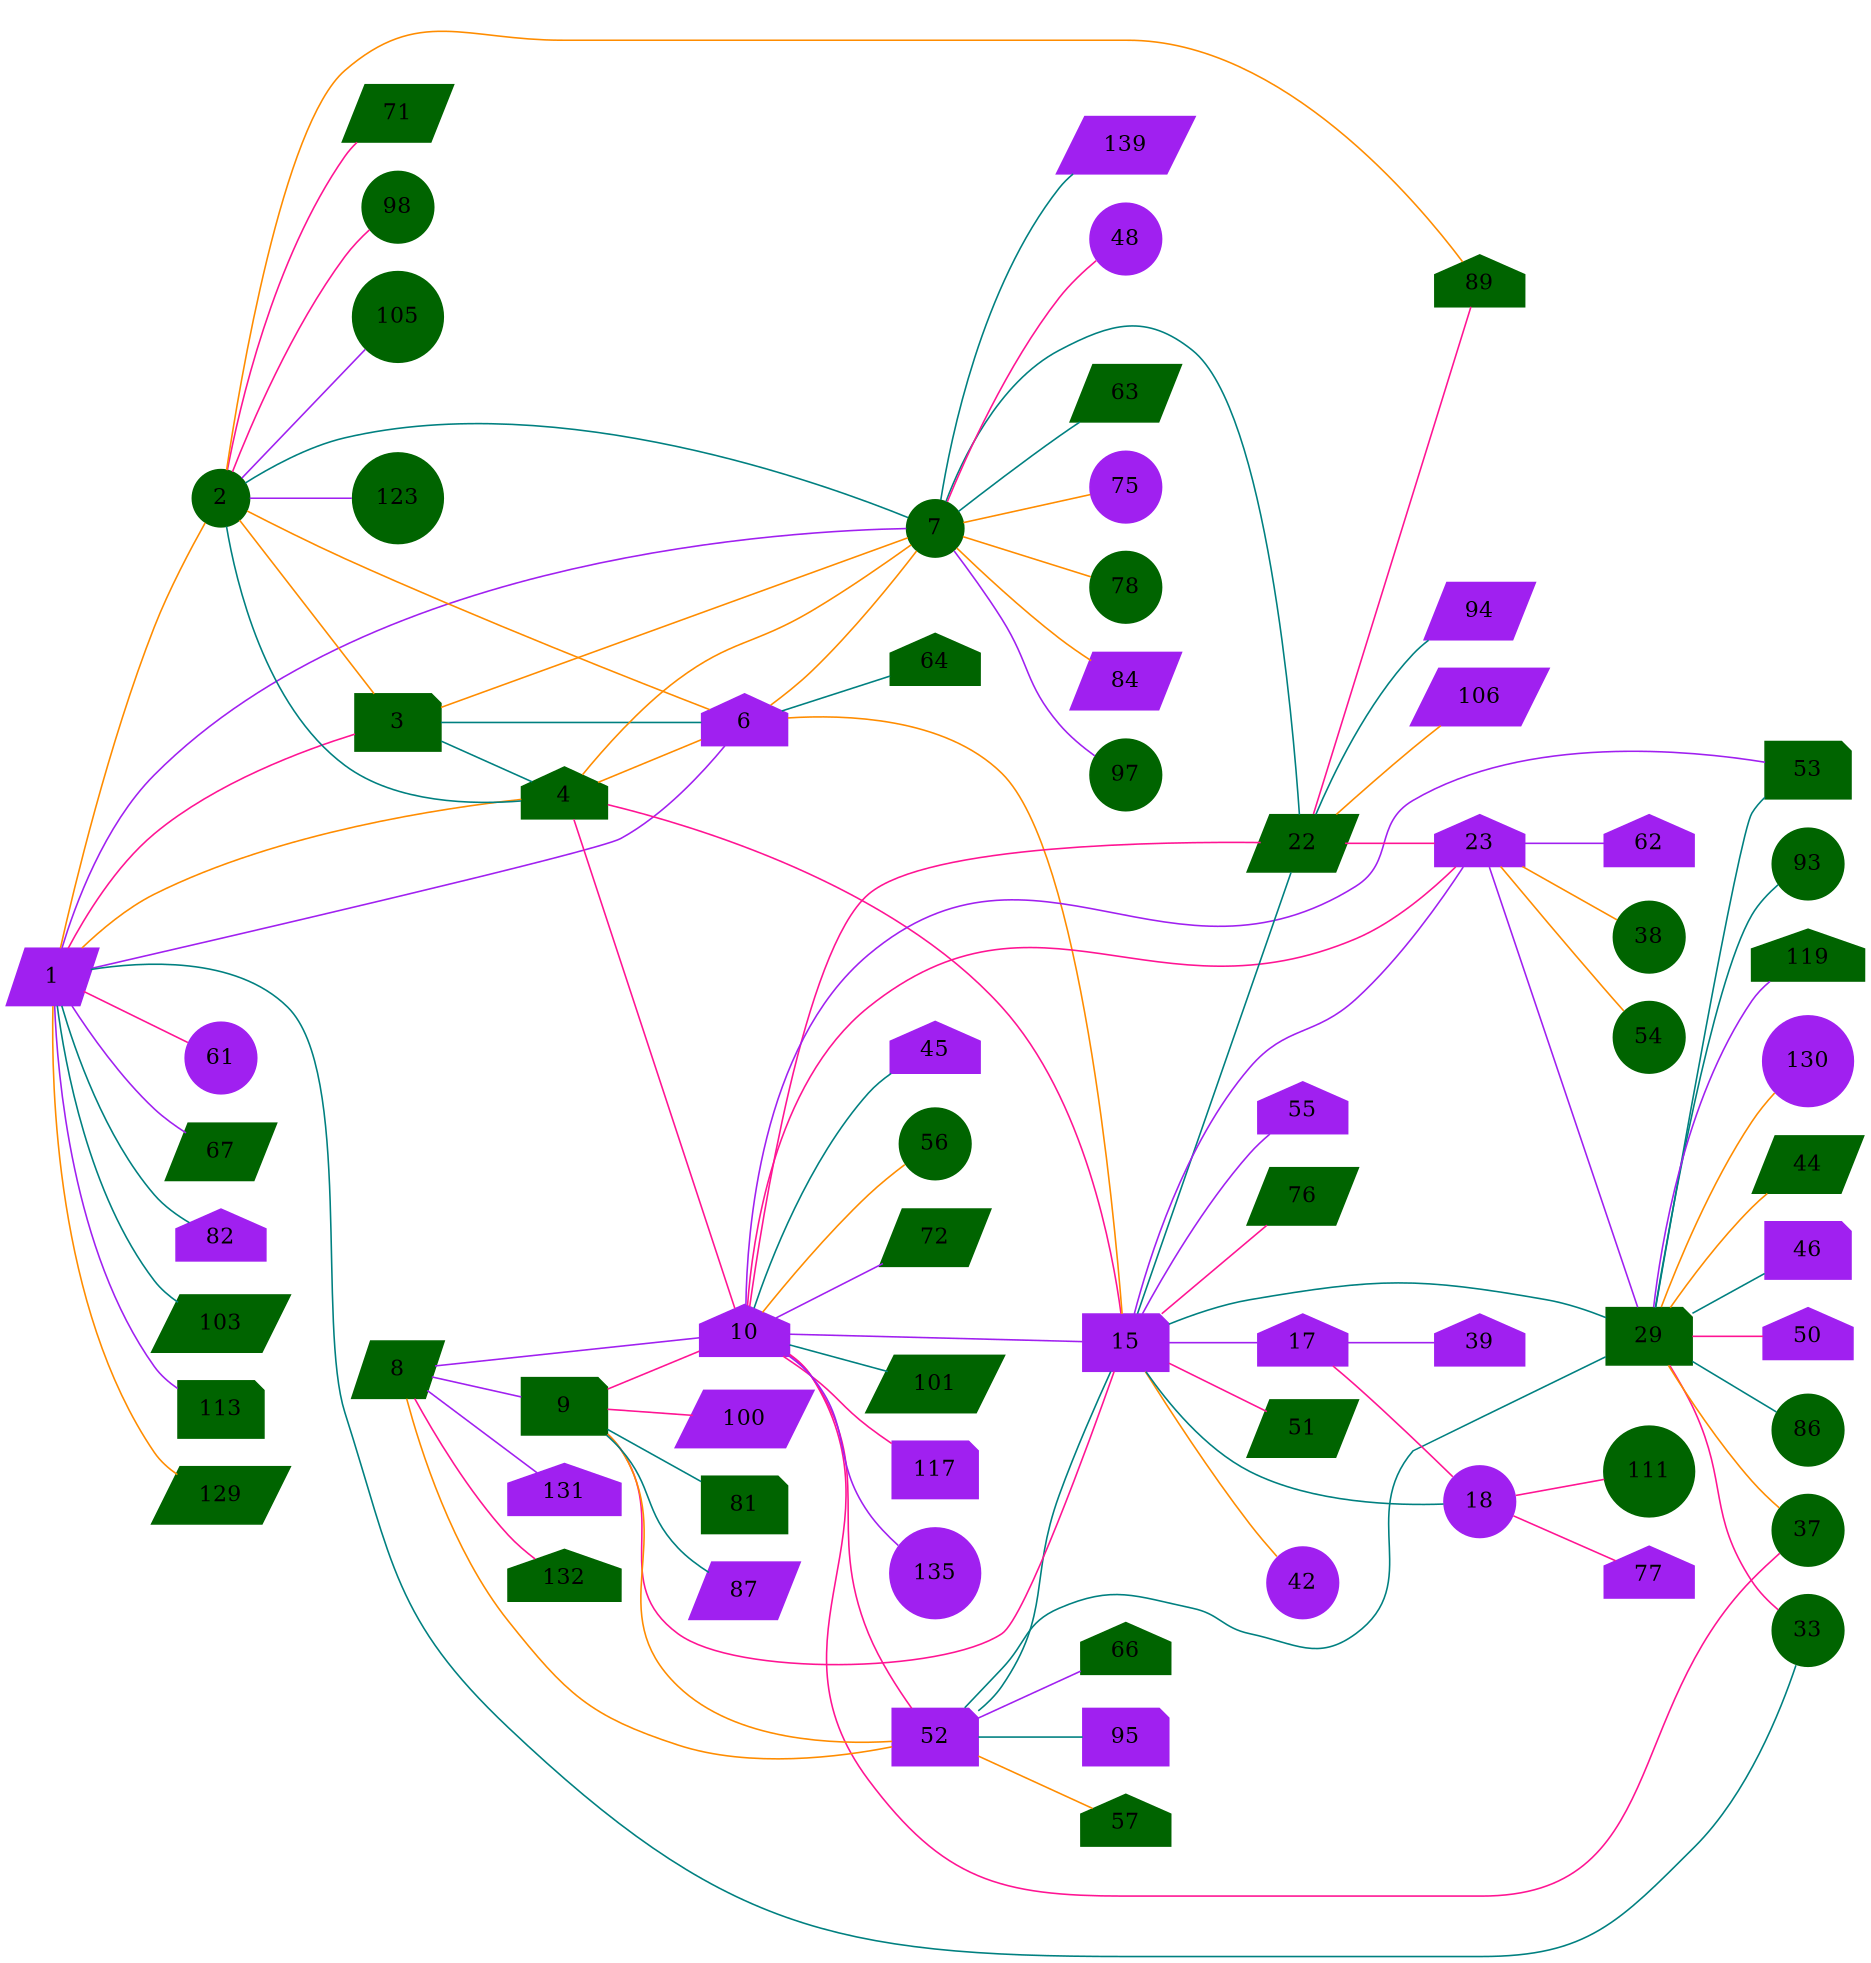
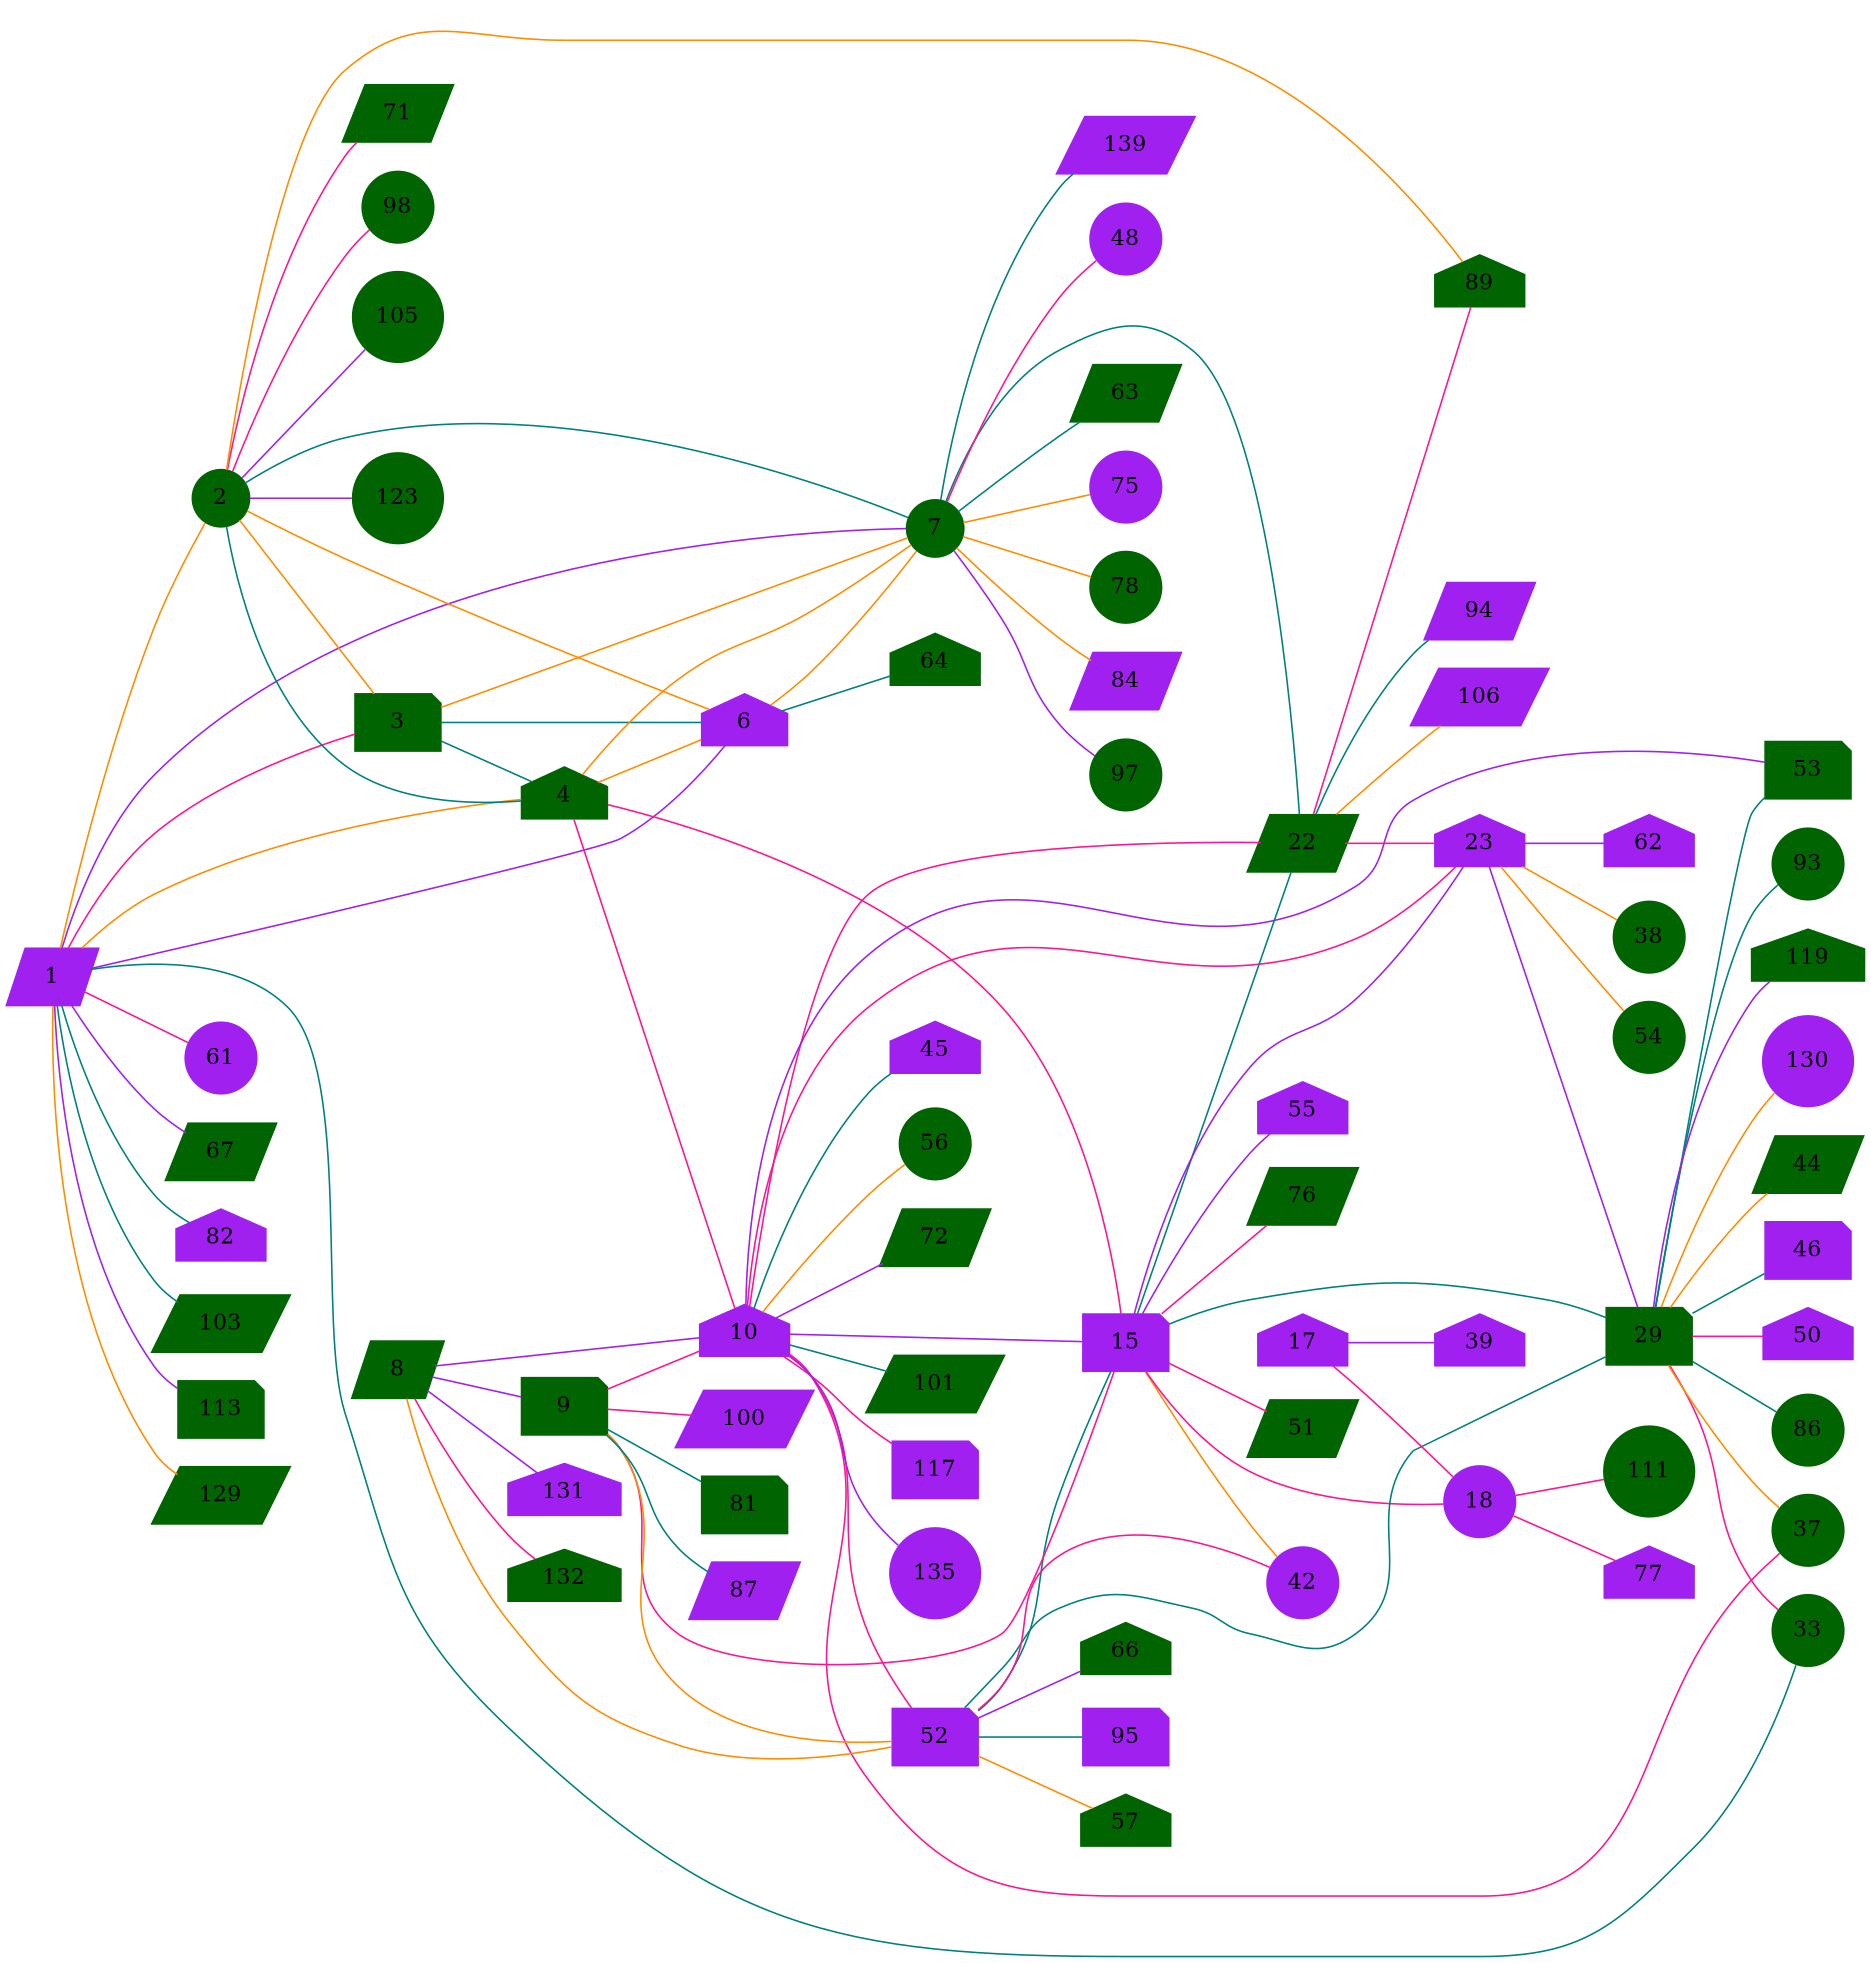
edge "6" -- "15": removed
edge "15" -- "17": removed
edge "15" -- "18": color teal -> deeppink
edge "42" -- "52": added
